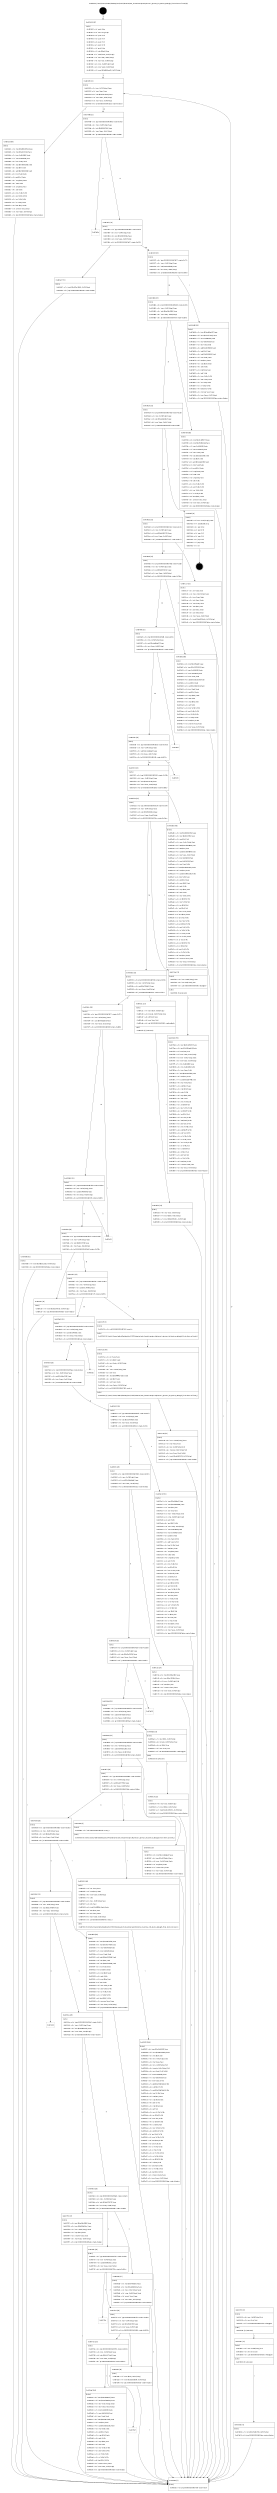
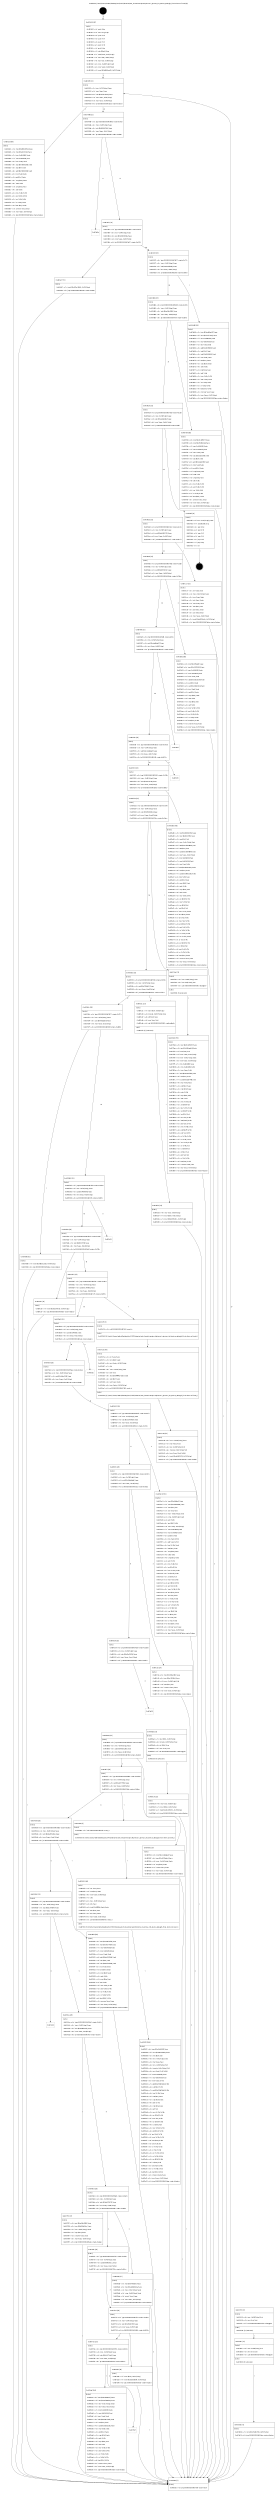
edge "0x40156c [25]" -> "0x401d25": now "0x40156c [25]" -> "0x401886 [12]"
node "0x40164d [25]": removed
node "0x40176c": removed
